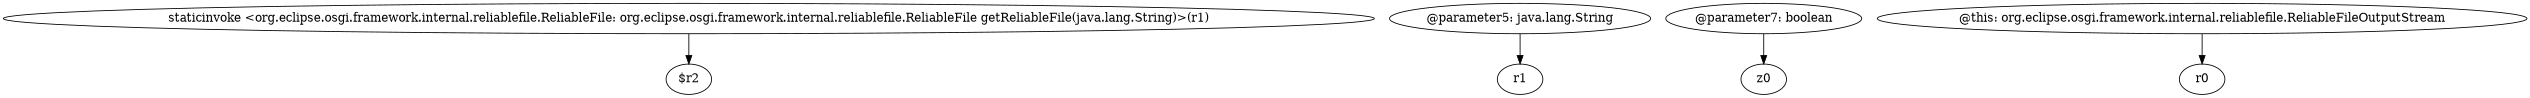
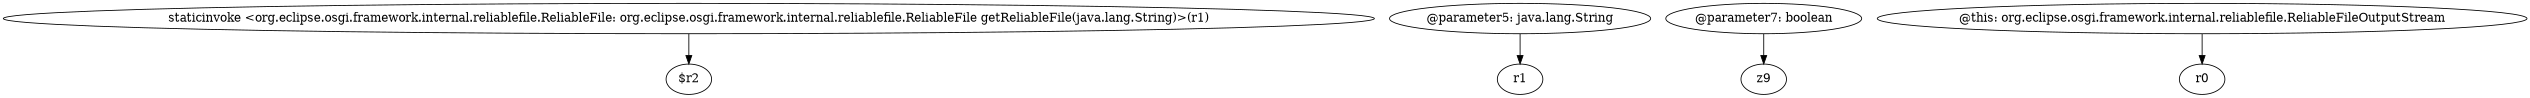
node "z0": label "z0" -> "z9"
